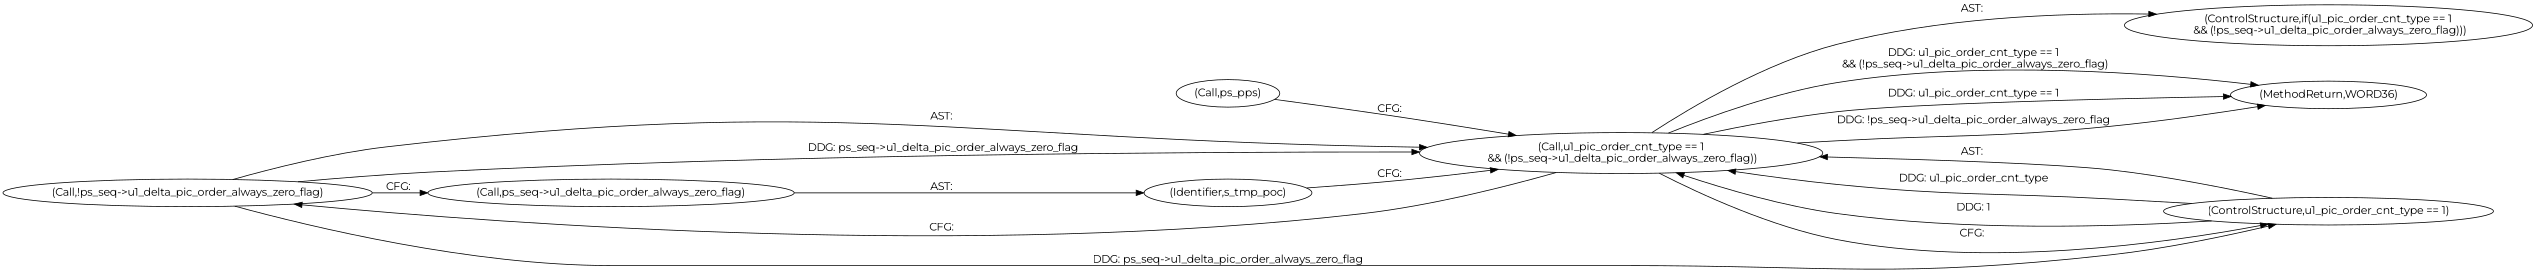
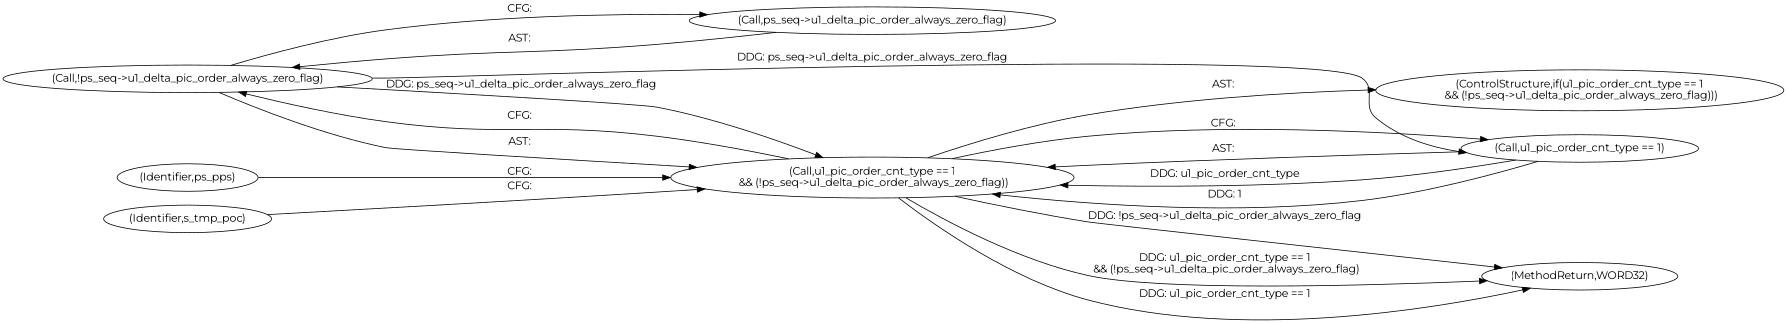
node "(Call,ps_pps)": label "(Call,ps_pps)" -> "(Identifier,ps_pps)"
node "(MethodReturn,WORD36)": label "(MethodReturn,WORD36)" -> "(MethodReturn,WORD32)"
edge "(Call,ps_seq->u1_delta_pic_order_always_zero_flag)" -> "(Identifier,s_tmp_poc)": now "(Call,ps_seq->u1_delta_pic_order_always_zero_flag)" -> "(Call,!ps_seq->u1_delta_pic_order_always_zero_flag)"
node "(ControlStructure,u1_pic_order_cnt_type == 1)": label "(ControlStructure,u1_pic_order_cnt_type == 1)" -> "(Call,u1_pic_order_cnt_type == 1)"
